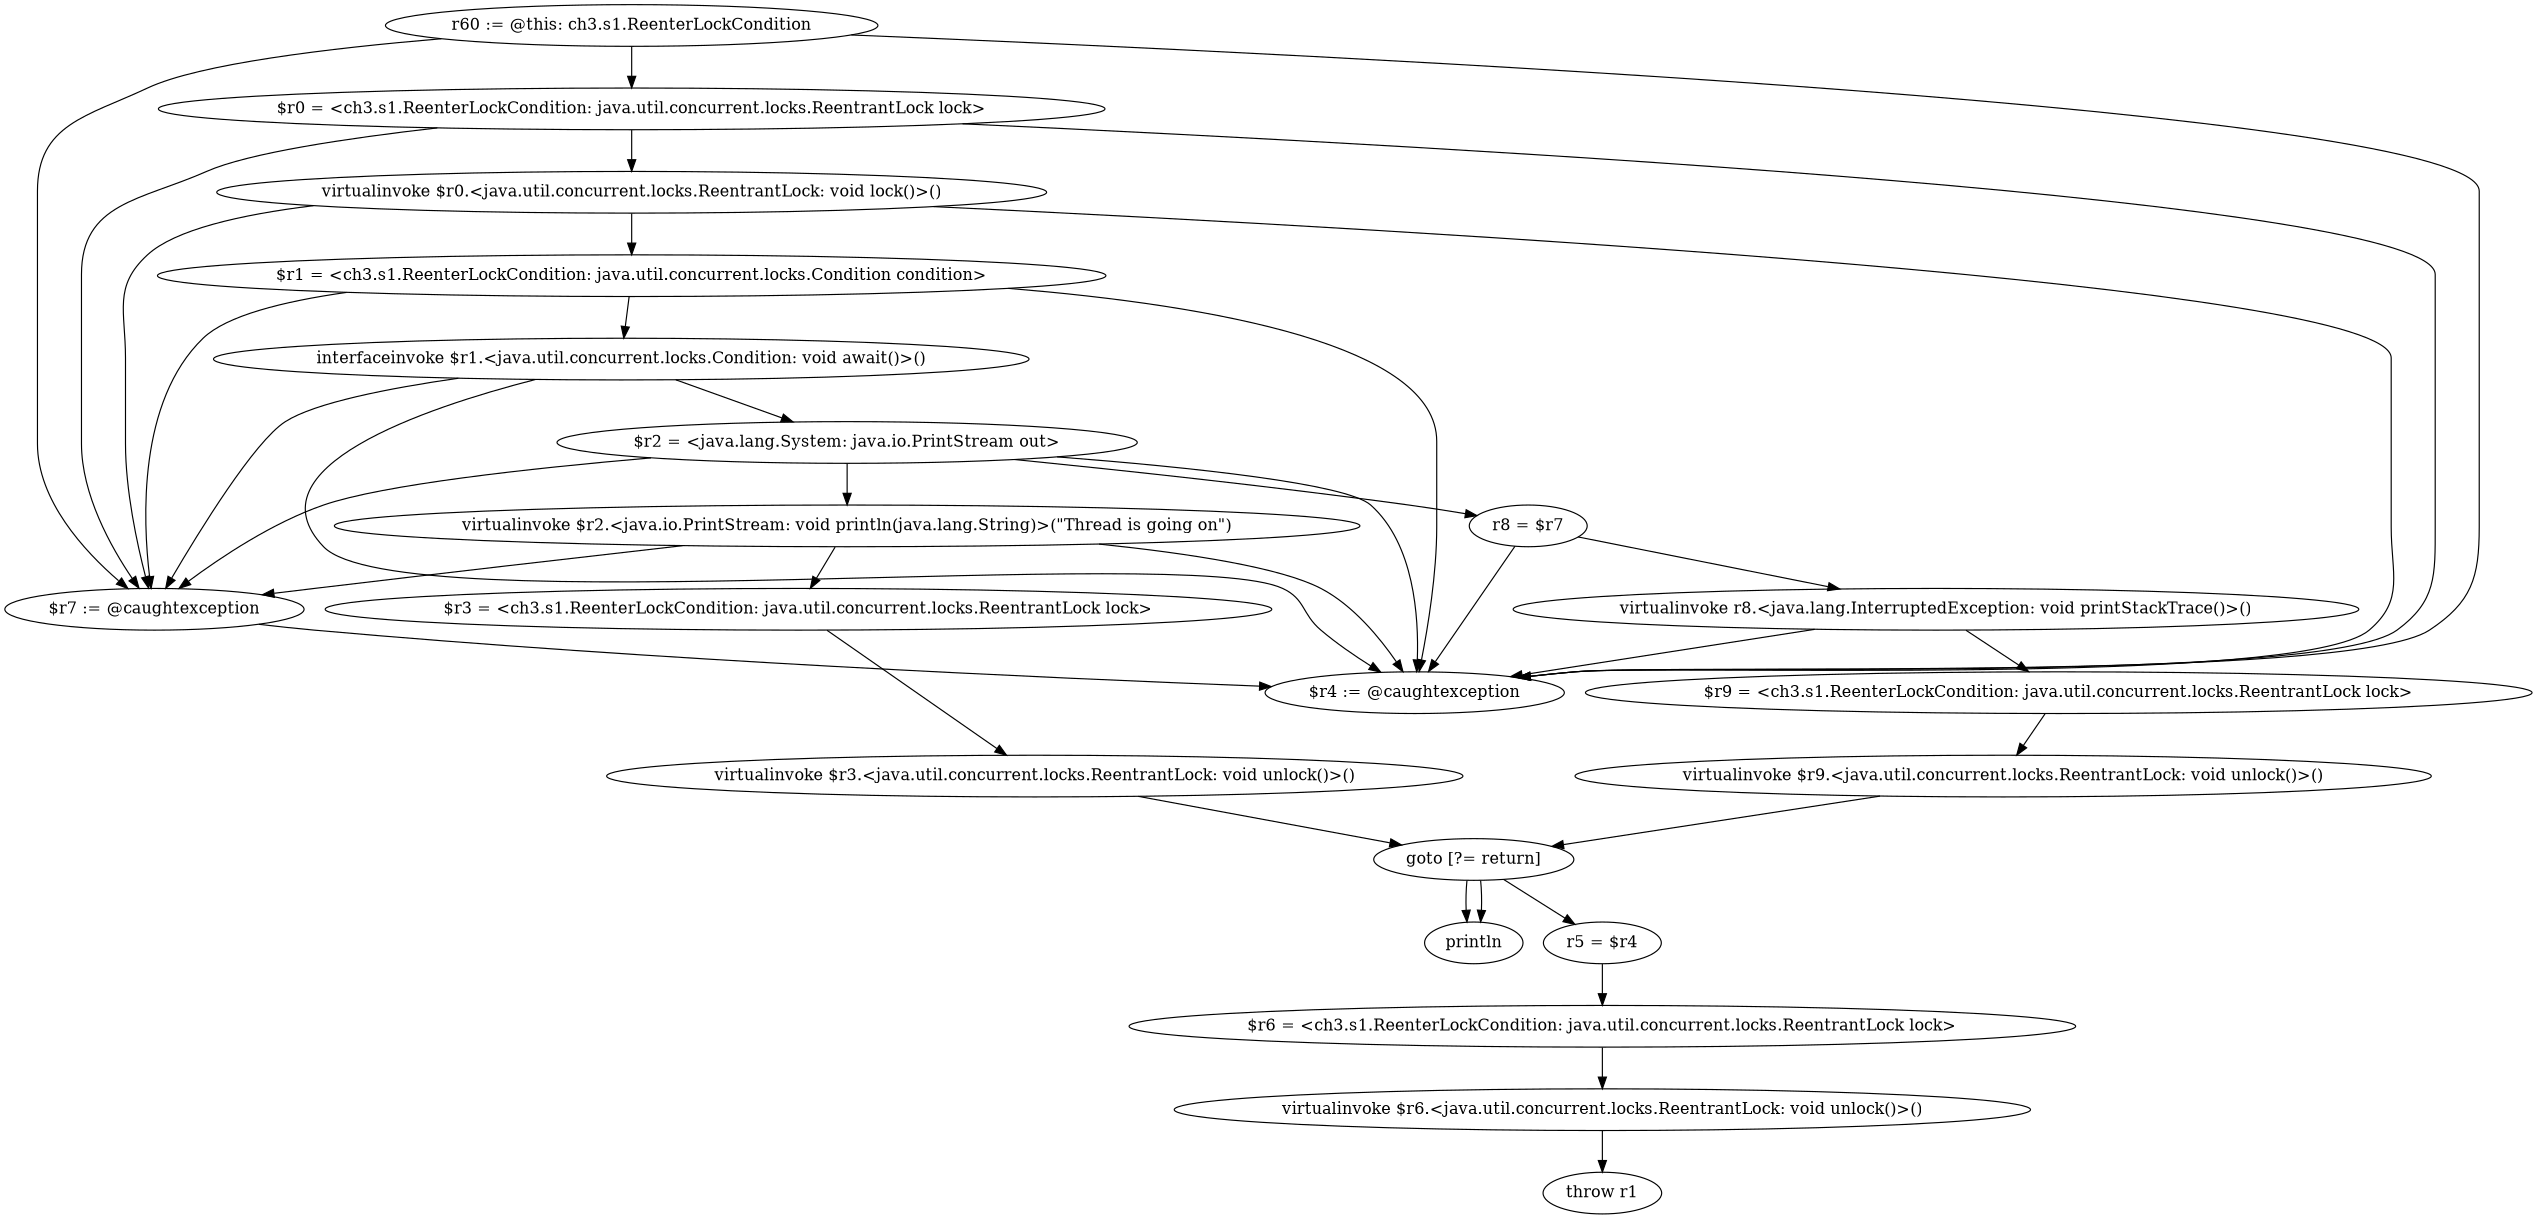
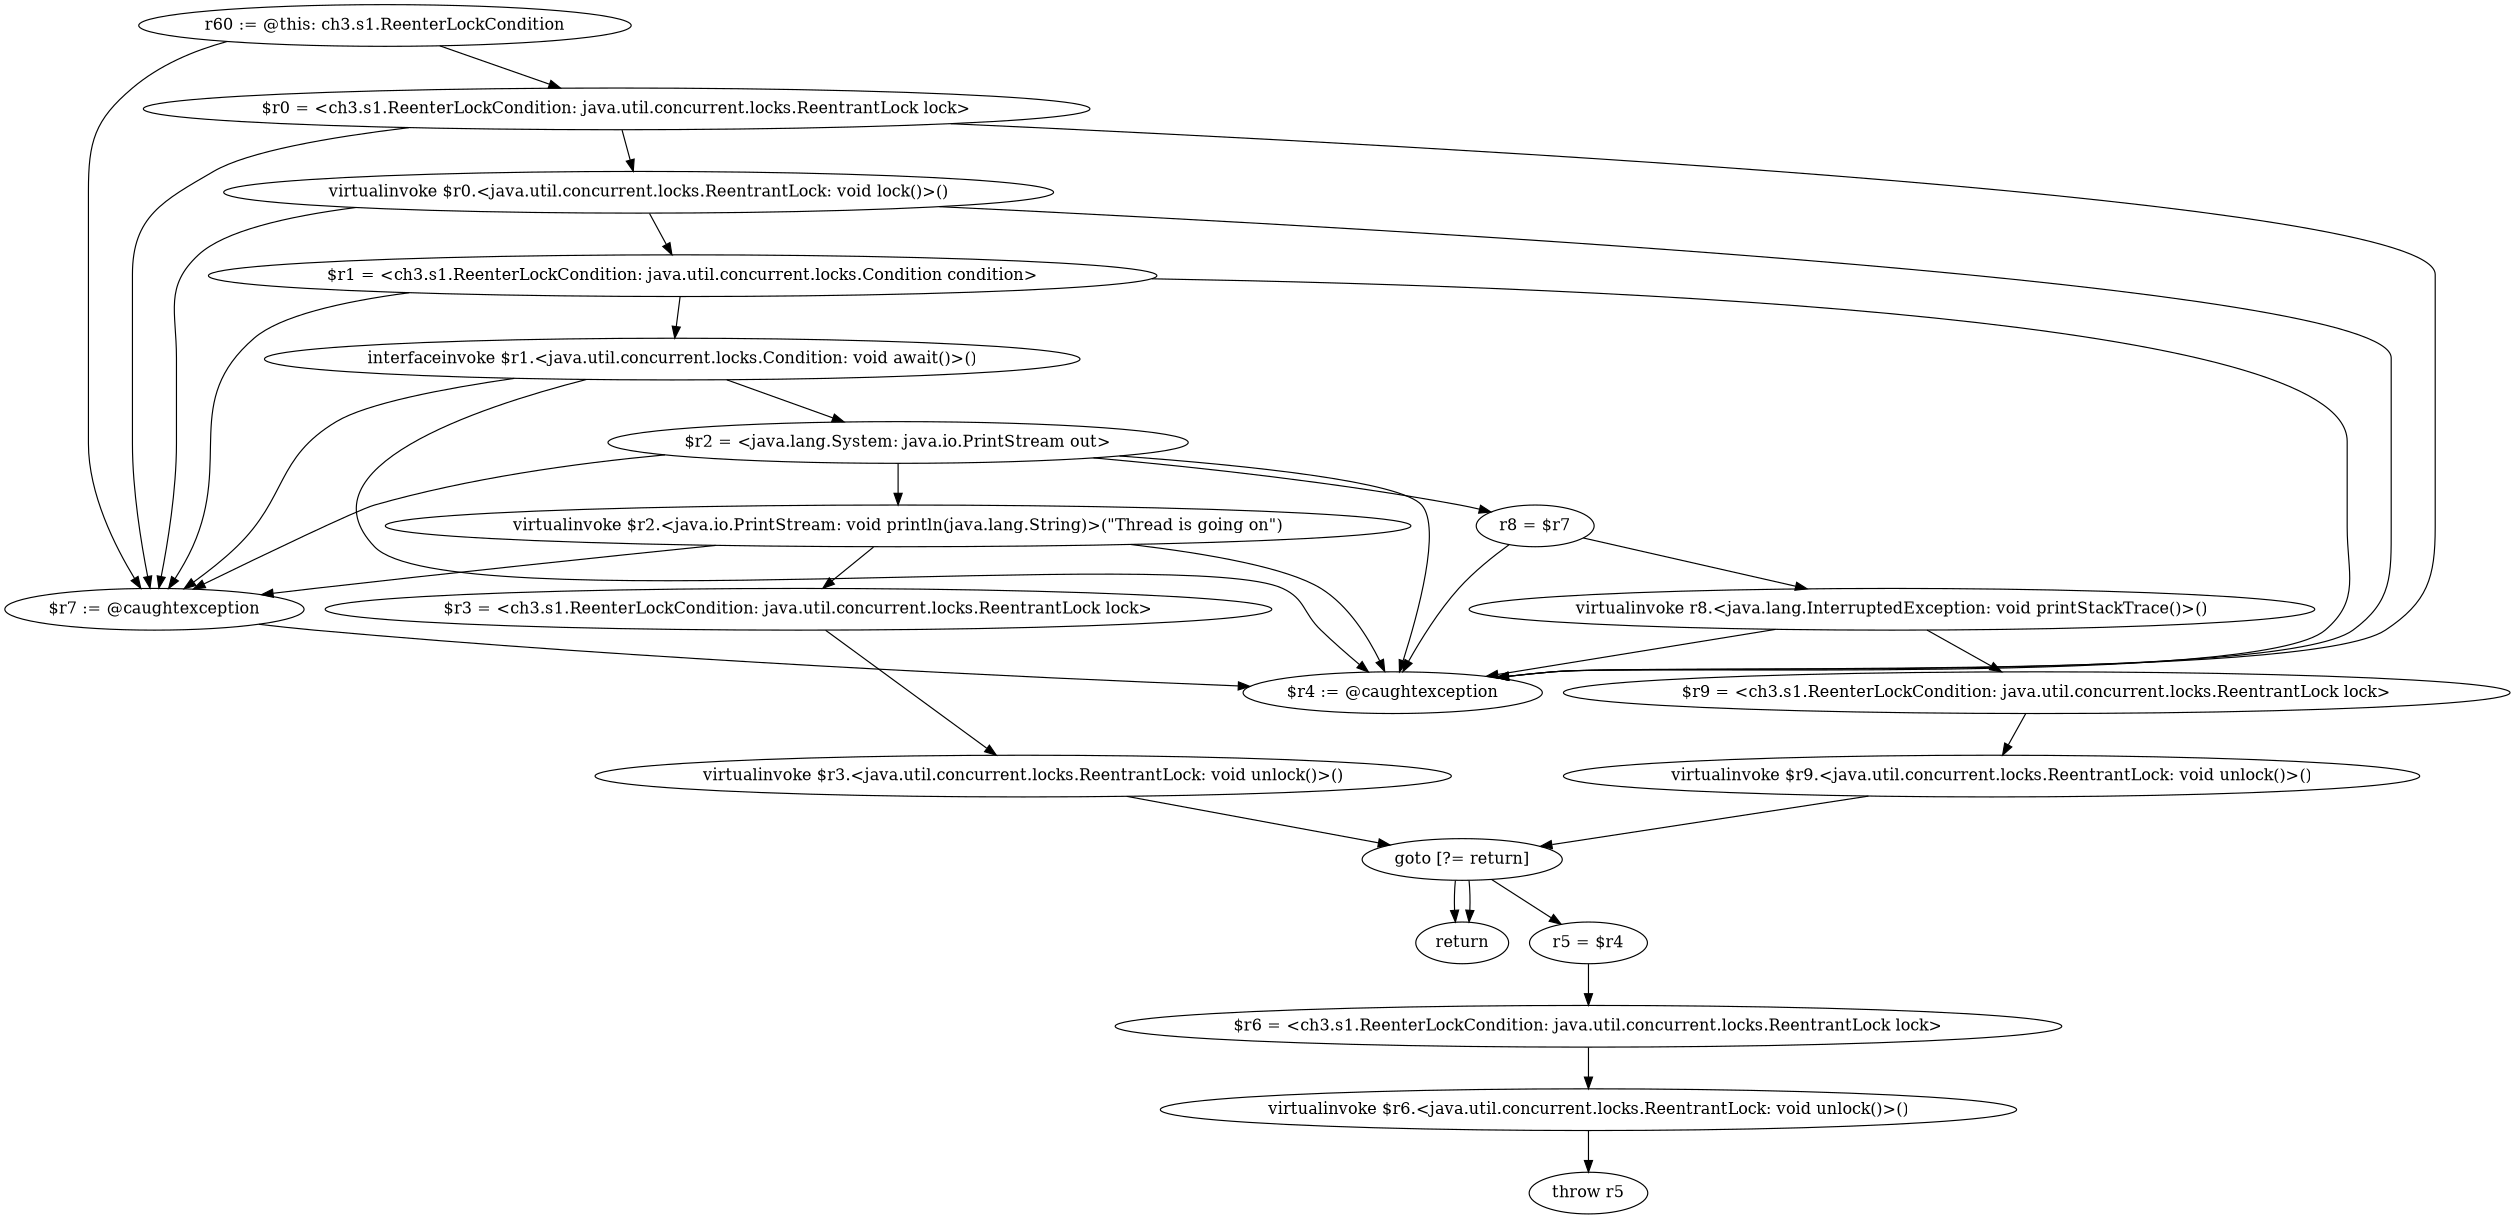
edge "r60 := @this: ch3.s1.ReenterLockCondition" -> "$r4 := @caughtexception": removed
node "println": label "println" -> "return"
node "throw r1": label "throw r1" -> "throw r5"
